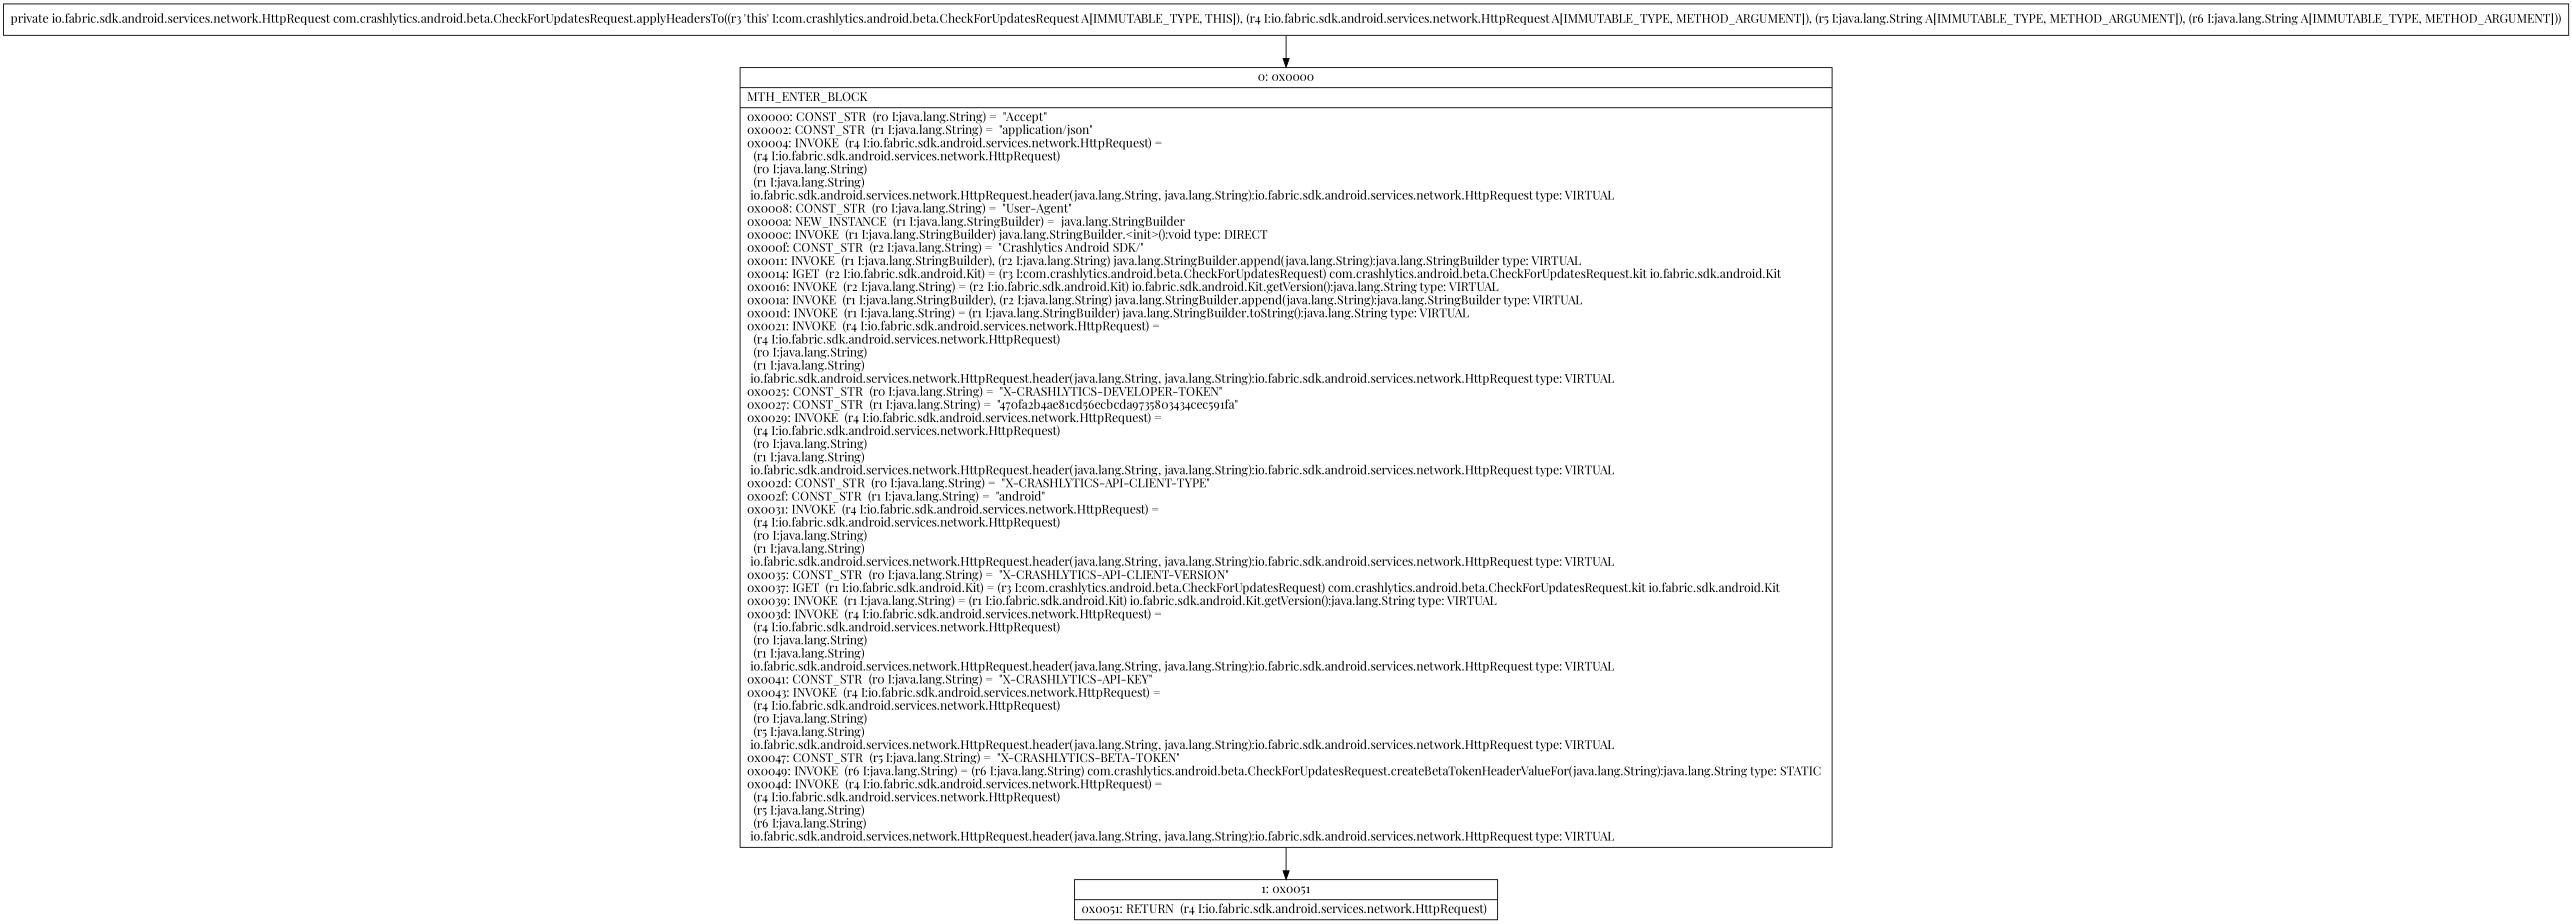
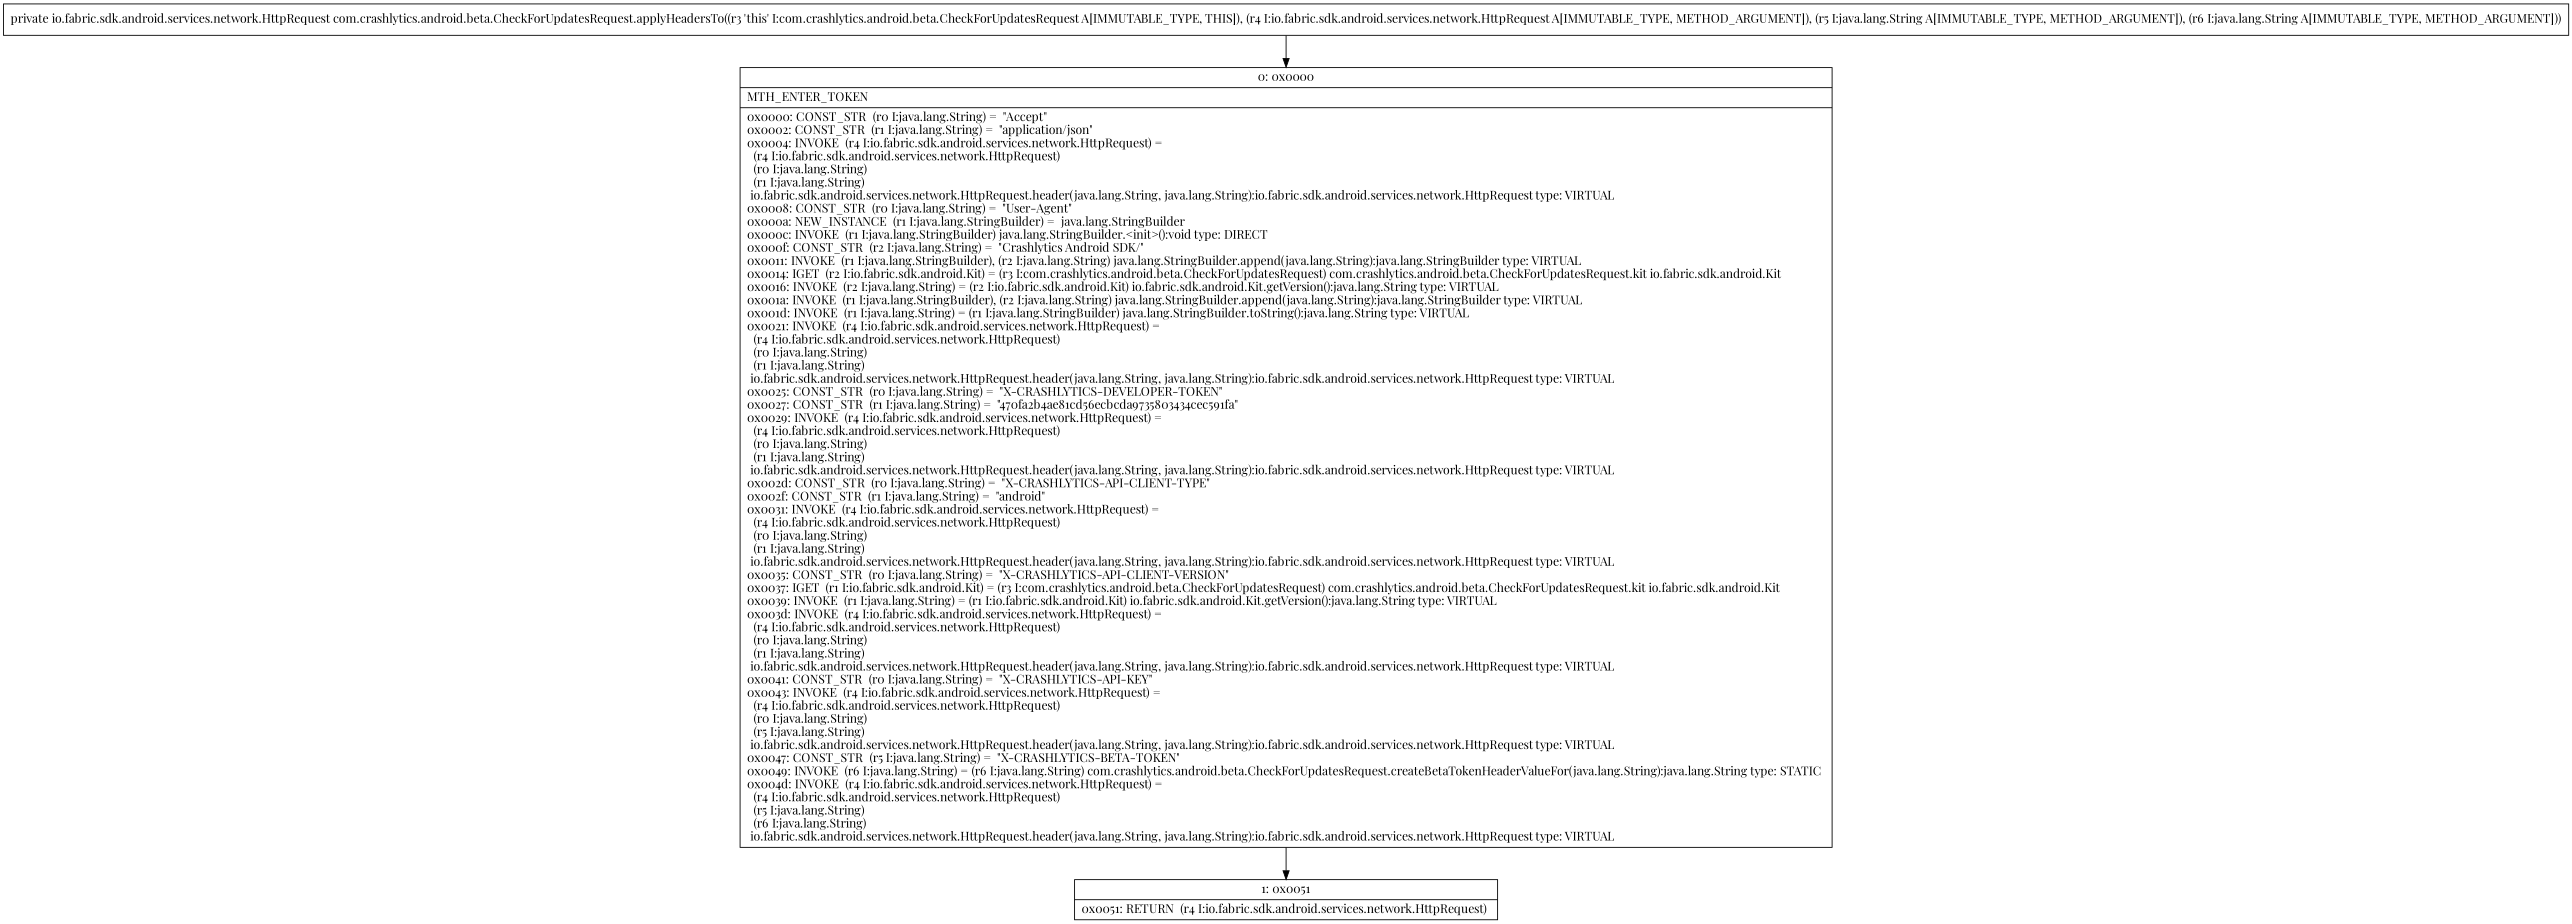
node "0: 0x0000": text "MTH_ENTER_BLOCK" -> "MTH_ENTER_TOKEN"
